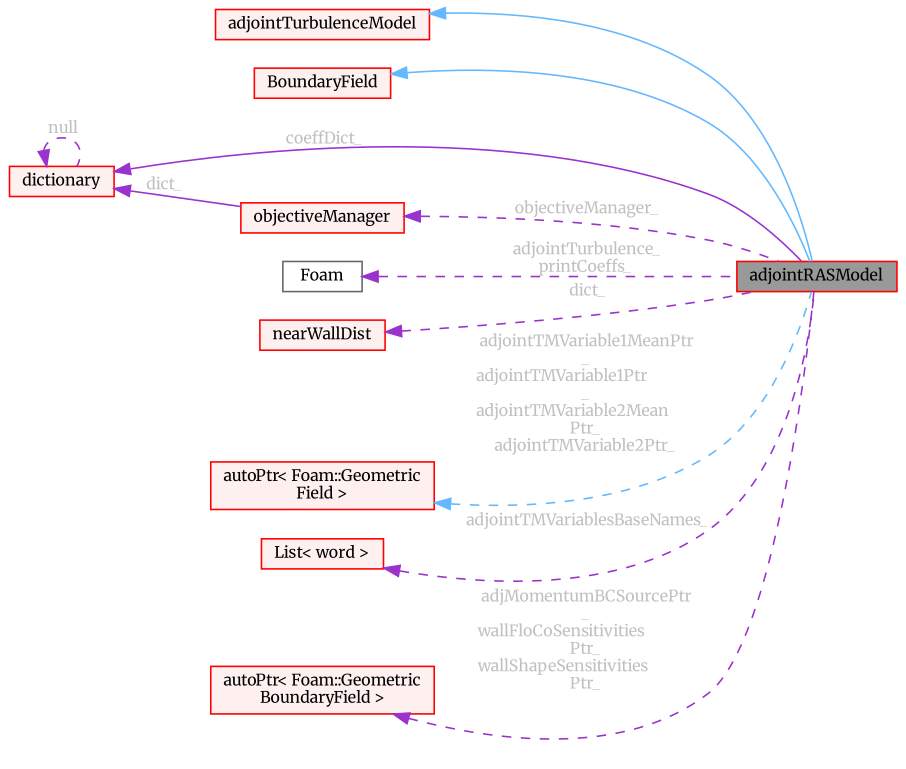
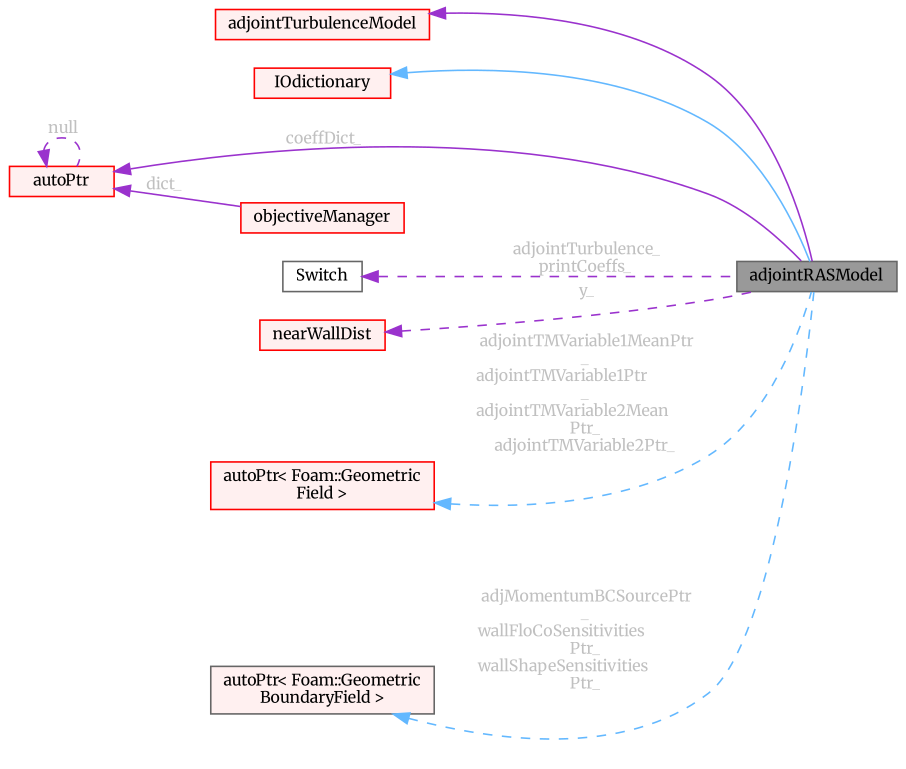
edge "adjointRASModel" -> "adjointTurbulenceModel": color steelblue1 -> darkorchid3
node "BoundaryField": label "BoundaryField" -> "IOdictionary"
node "dictionary": label "dictionary" -> "autoPtr"
edge "adjointRASModel" -> "objectiveManager": removed, label "objectiveManager_"
node "Foam": label "Foam" -> "Switch"
node "adjointRASModel": color red -> gray40
edge "adjointRASModel" -> "nearWallDist": label " dict_" -> " y_"
node "List< word >": removed
edge "adjointRASModel" -> "autoPtr< Foam::Geometric BoundaryField >": color darkorchid3 -> steelblue1
node "autoPtr< Foam::Geometric BoundaryField >": color red -> gray40
